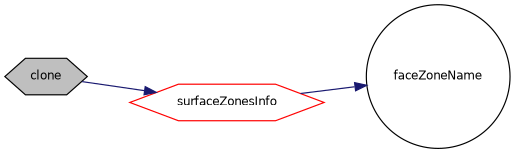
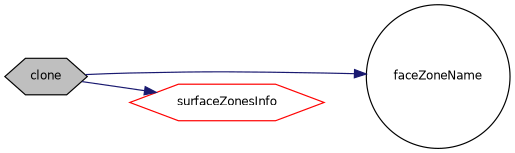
edge "surfaceZonesInfo" -> "faceZoneName": now "clone" -> "faceZoneName"
